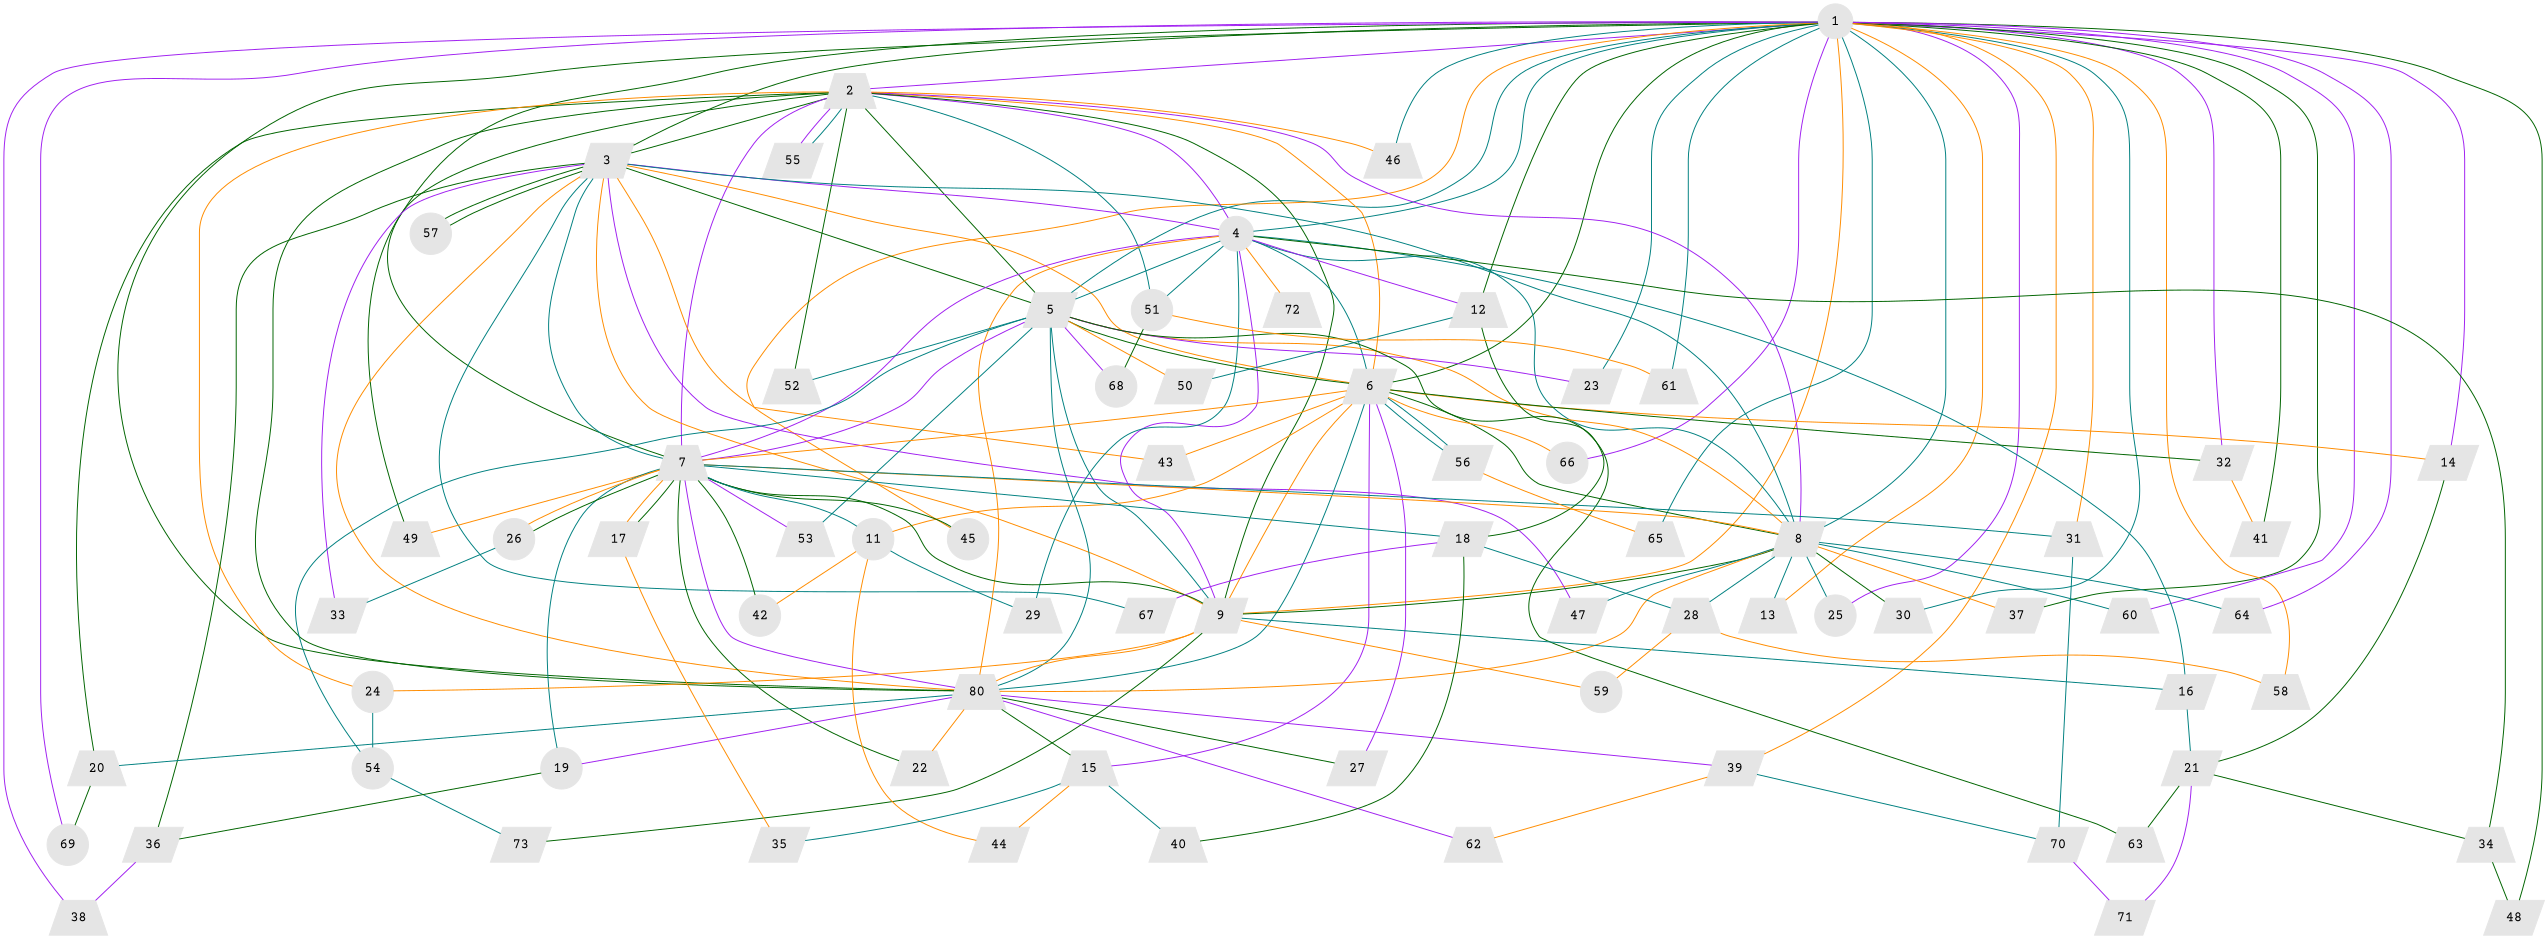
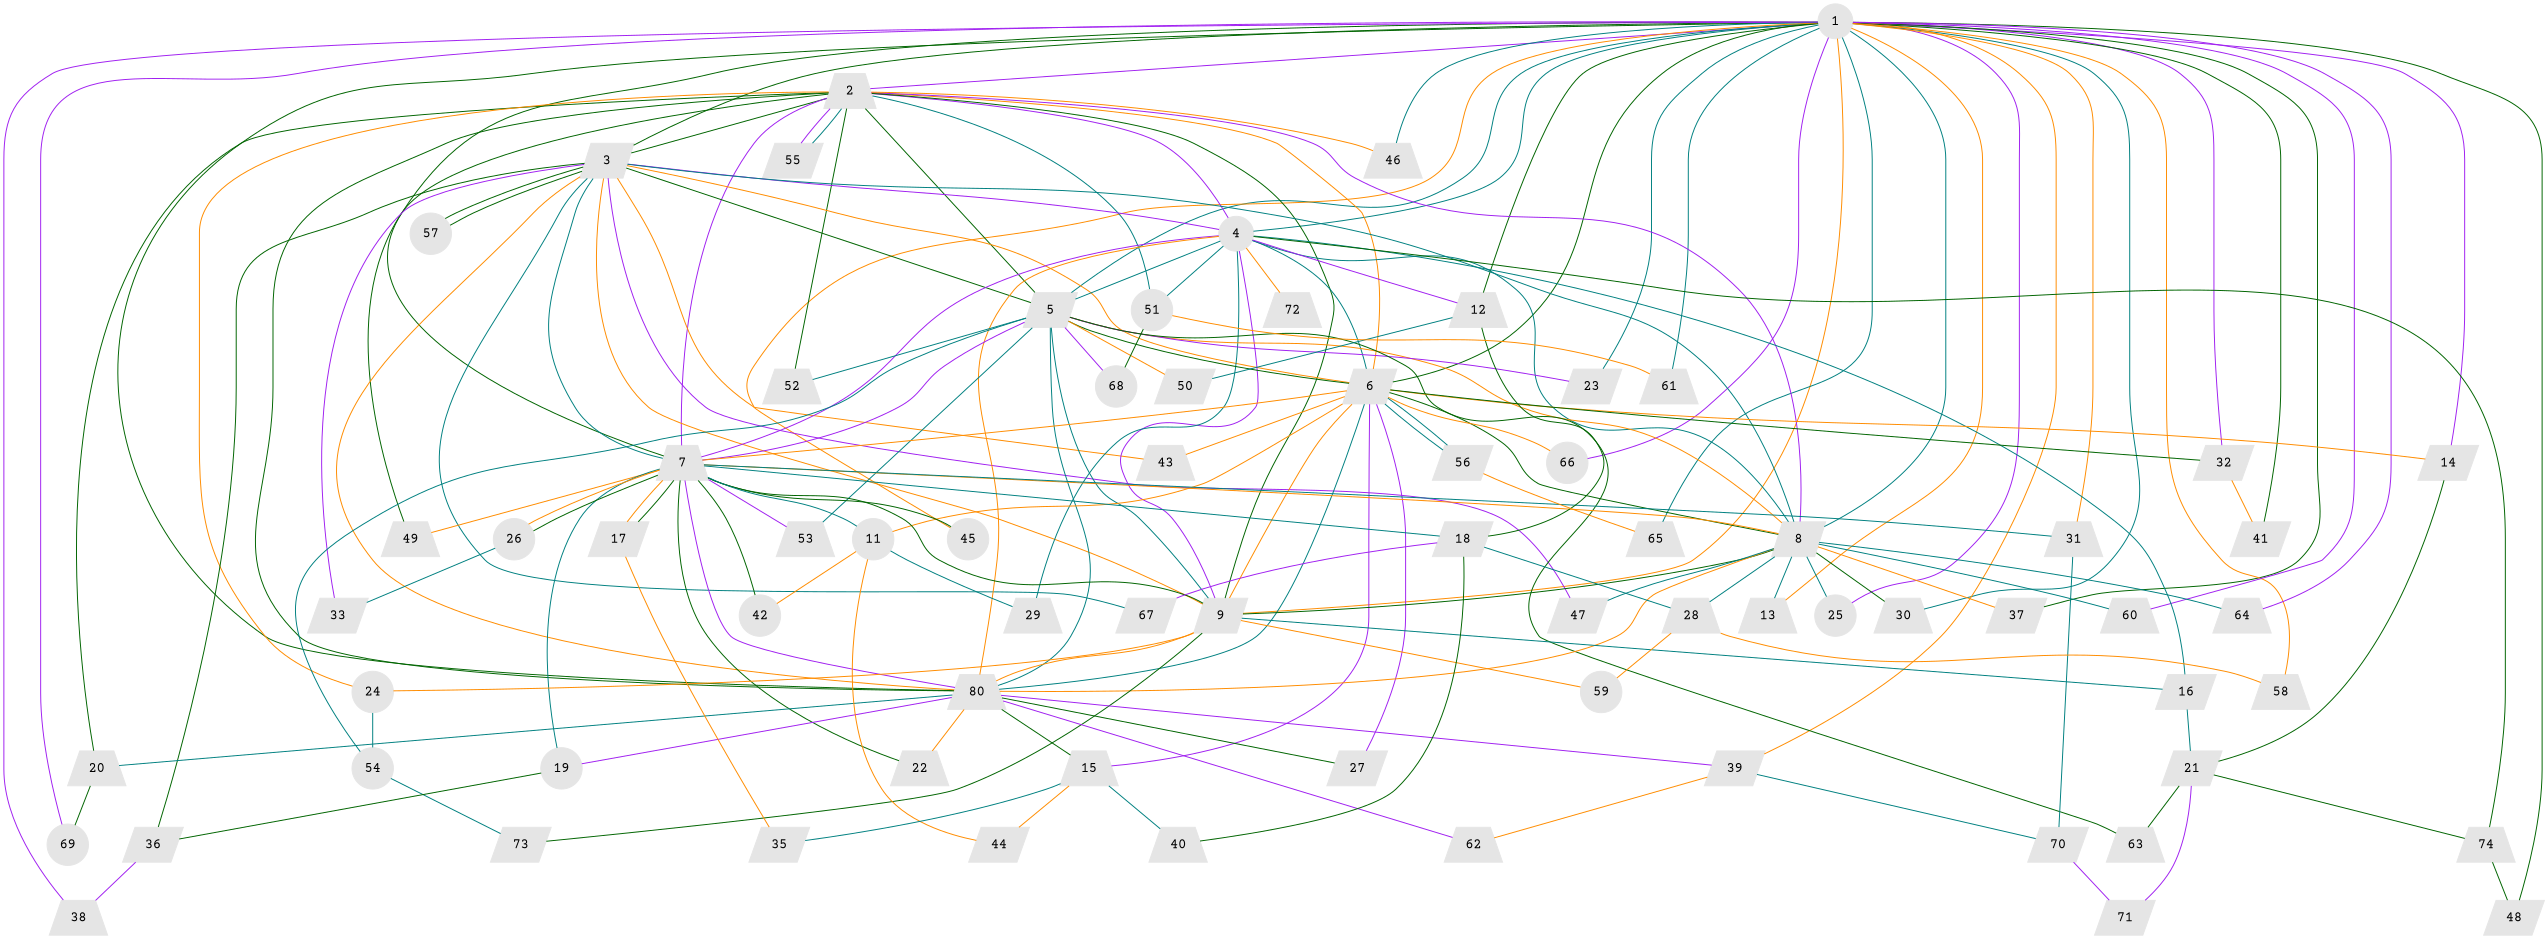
node "34": label "34" -> "74"
